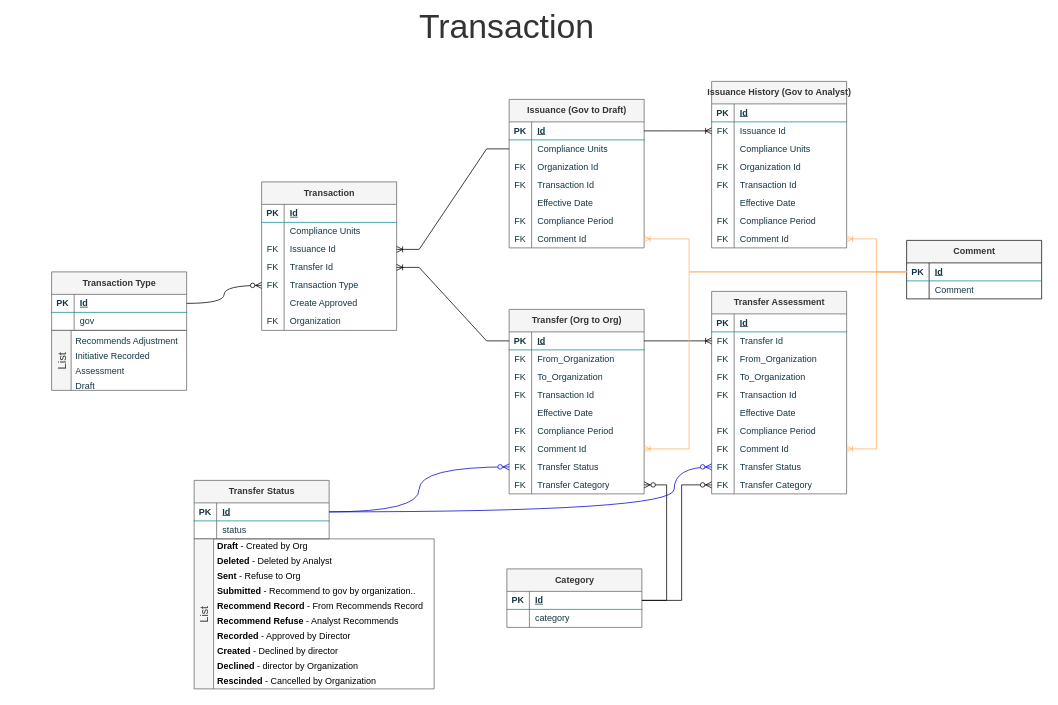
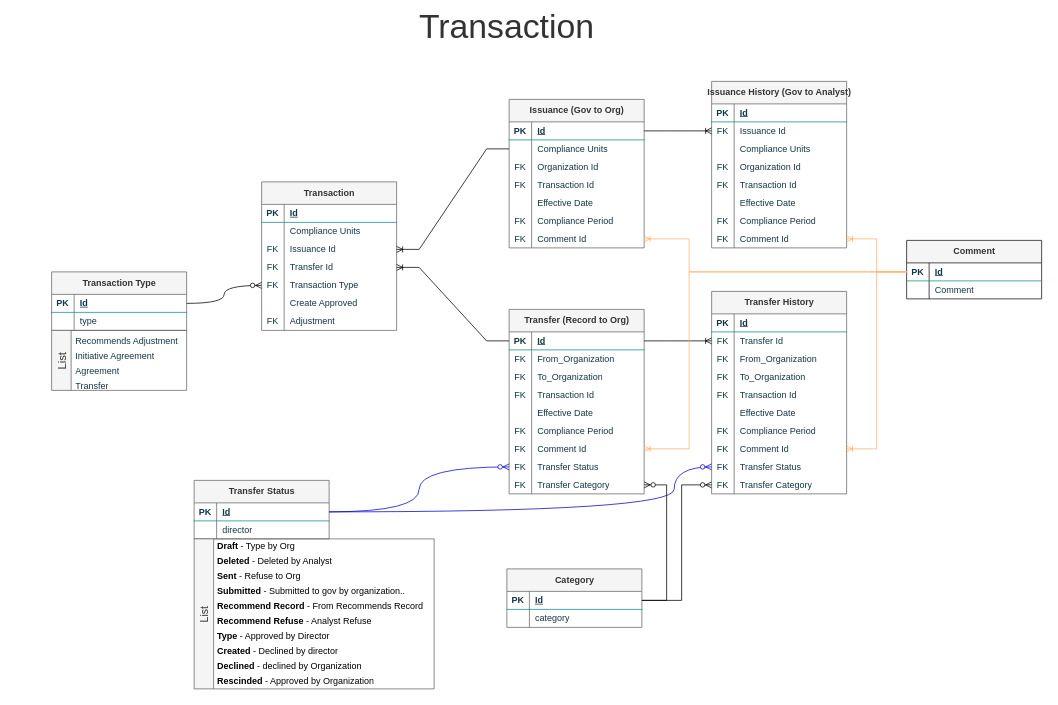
node "Issuance (Gov to Draft)": label "Issuance (Gov to Draft)" -> "Issuance (Gov to Org)"
node "Transfer Assessment": label "Transfer Assessment" -> "Transfer History"
node "gov": label "gov" -> "type"
node "Organization": label "Organization" -> "Adjustment"
node "Transfer (Org to Org)": label "Transfer (Org to Org)" -> "Transfer (Record to Org)"
node "Initiative Recorded": label "Initiative Recorded" -> "Initiative Agreement"
node "Assessment": label "Assessment" -> "Agreement"
node "Draft": label "Draft" -> "Transfer"
node "status": label "status" -> "director"
node "Draft - Created by Org": label "Draft - Created by Org" -> "Draft - Type by Org"
node "Submitted - Recommend to gov by organization..": label "Submitted - Recommend to gov by organization.." -> "Submitted - Submitted to gov by organization.."
node "Recommend Refuse - Analyst Recommends": label "Recommend Refuse - Analyst Recommends" -> "Recommend Refuse - Analyst Refuse"
node "Recorded - Approved by Director": label "Recorded - Approved by Director" -> "Type - Approved by Director"
node "Declined - director by Organization": label "Declined - director by Organization" -> "Declined - declined by Organization"
node "Rescinded - Cancelled by Organization": label "Rescinded - Cancelled by Organization" -> "Rescinded - Approved by Organization"
